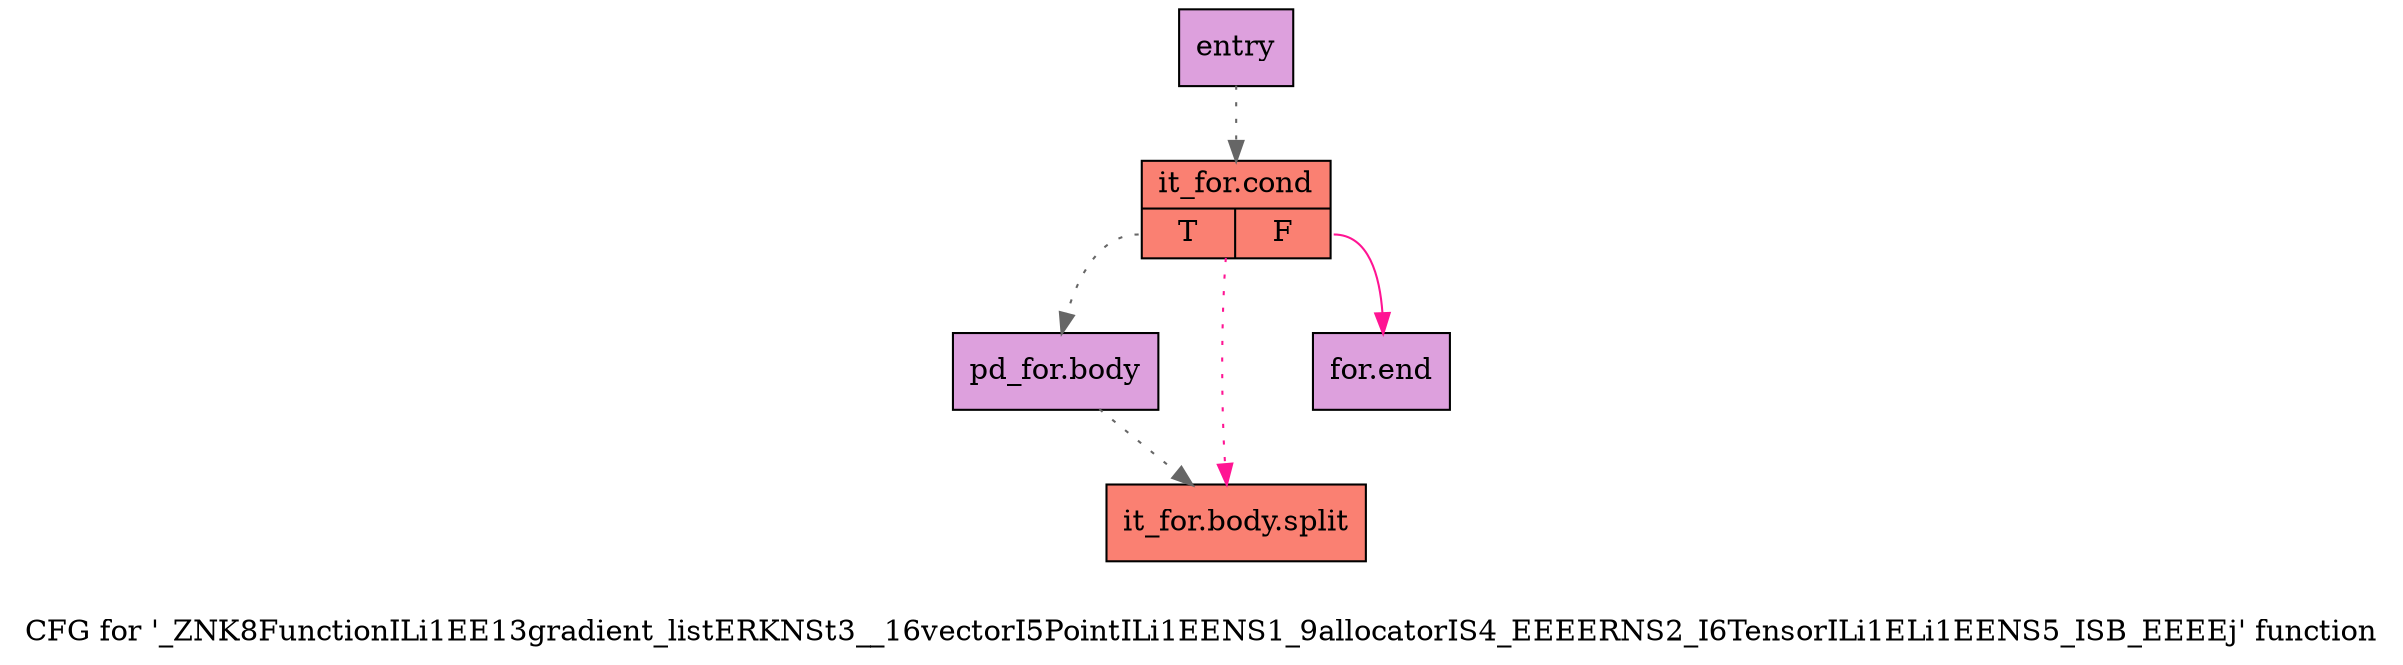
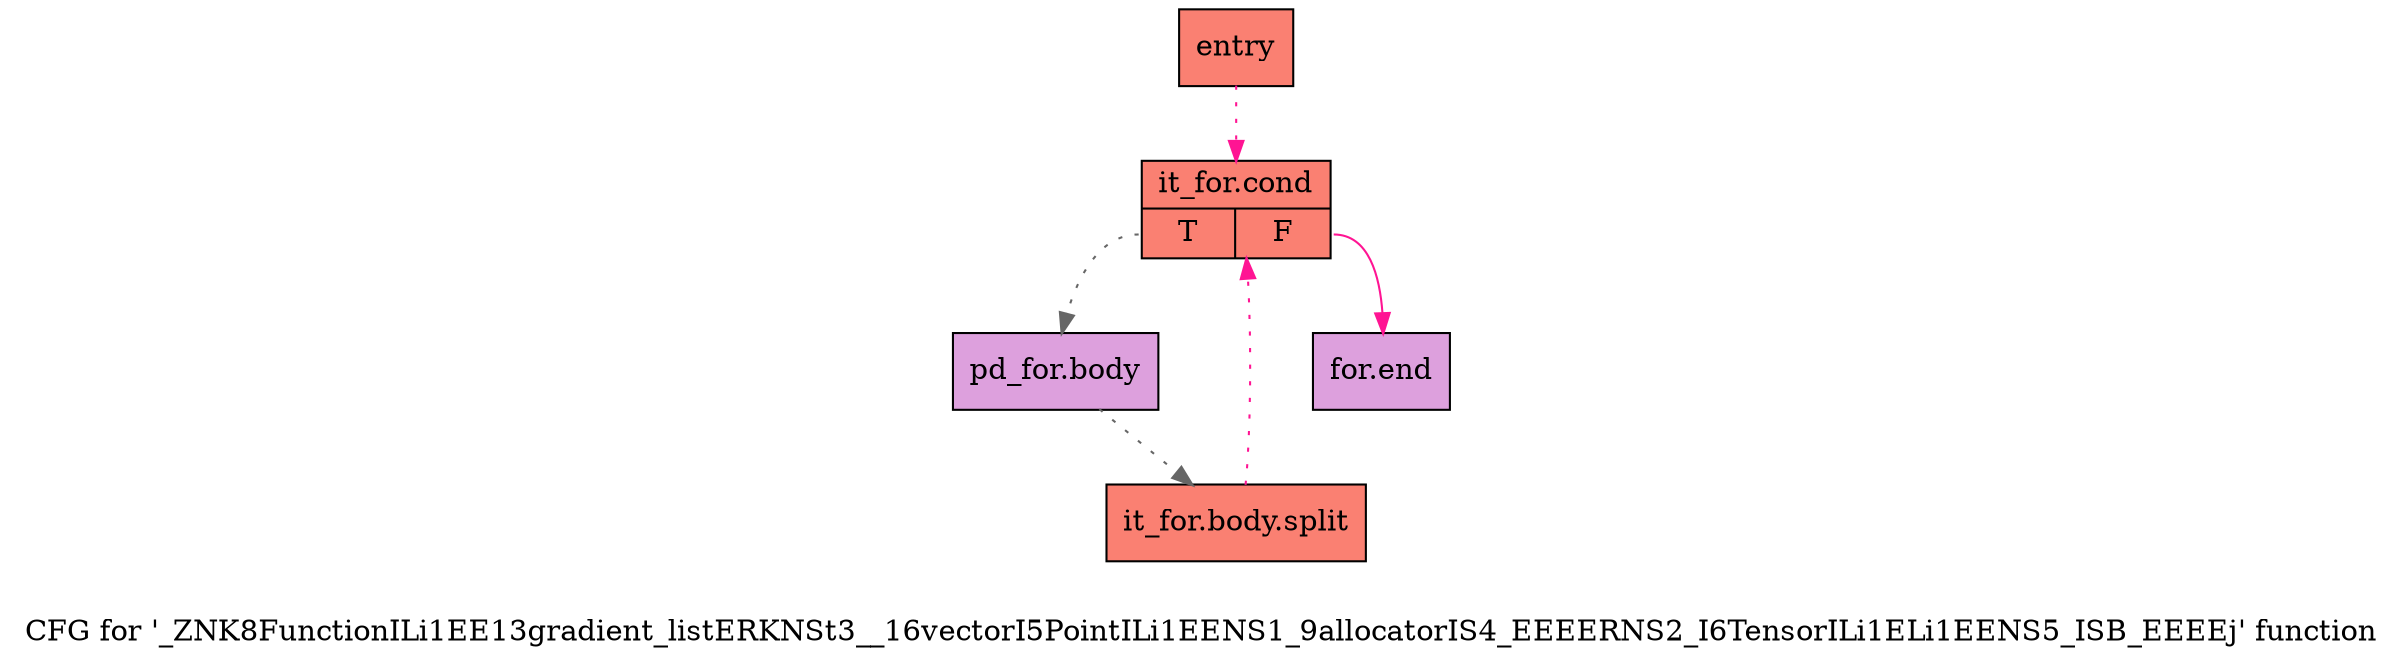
node "entry": fillcolor plum -> salmon
edge "entry" -> "it_for.cond": color gray40 -> deeppink
edge "it_for.cond" -> "it_for.body.split": reversed
